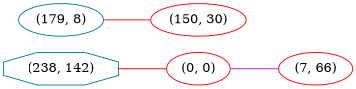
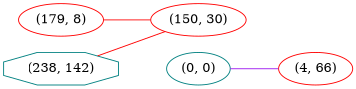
node "(179, 8)": color teal -> red
edge "(238, 142)" -- "(0, 0)": now "(238, 142)" -- "(150, 30)"
node "(0, 0)": color red -> teal
node "(7, 66)": label "(7, 66)" -> "(4, 66)"
